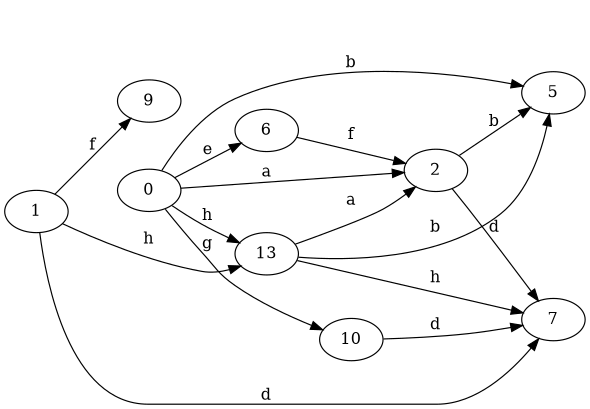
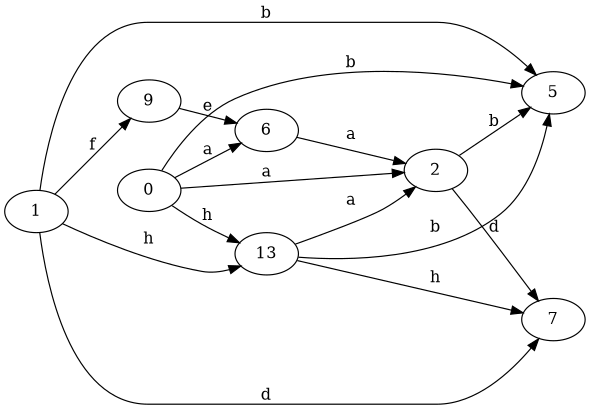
edge "1" -> "5": added, label "b"
edge "9" -> "6": added, label "e"
edge "6" -> "2": label "f" -> "a"
edge "0" -> "6": label "e" -> "a"
node "10": removed
